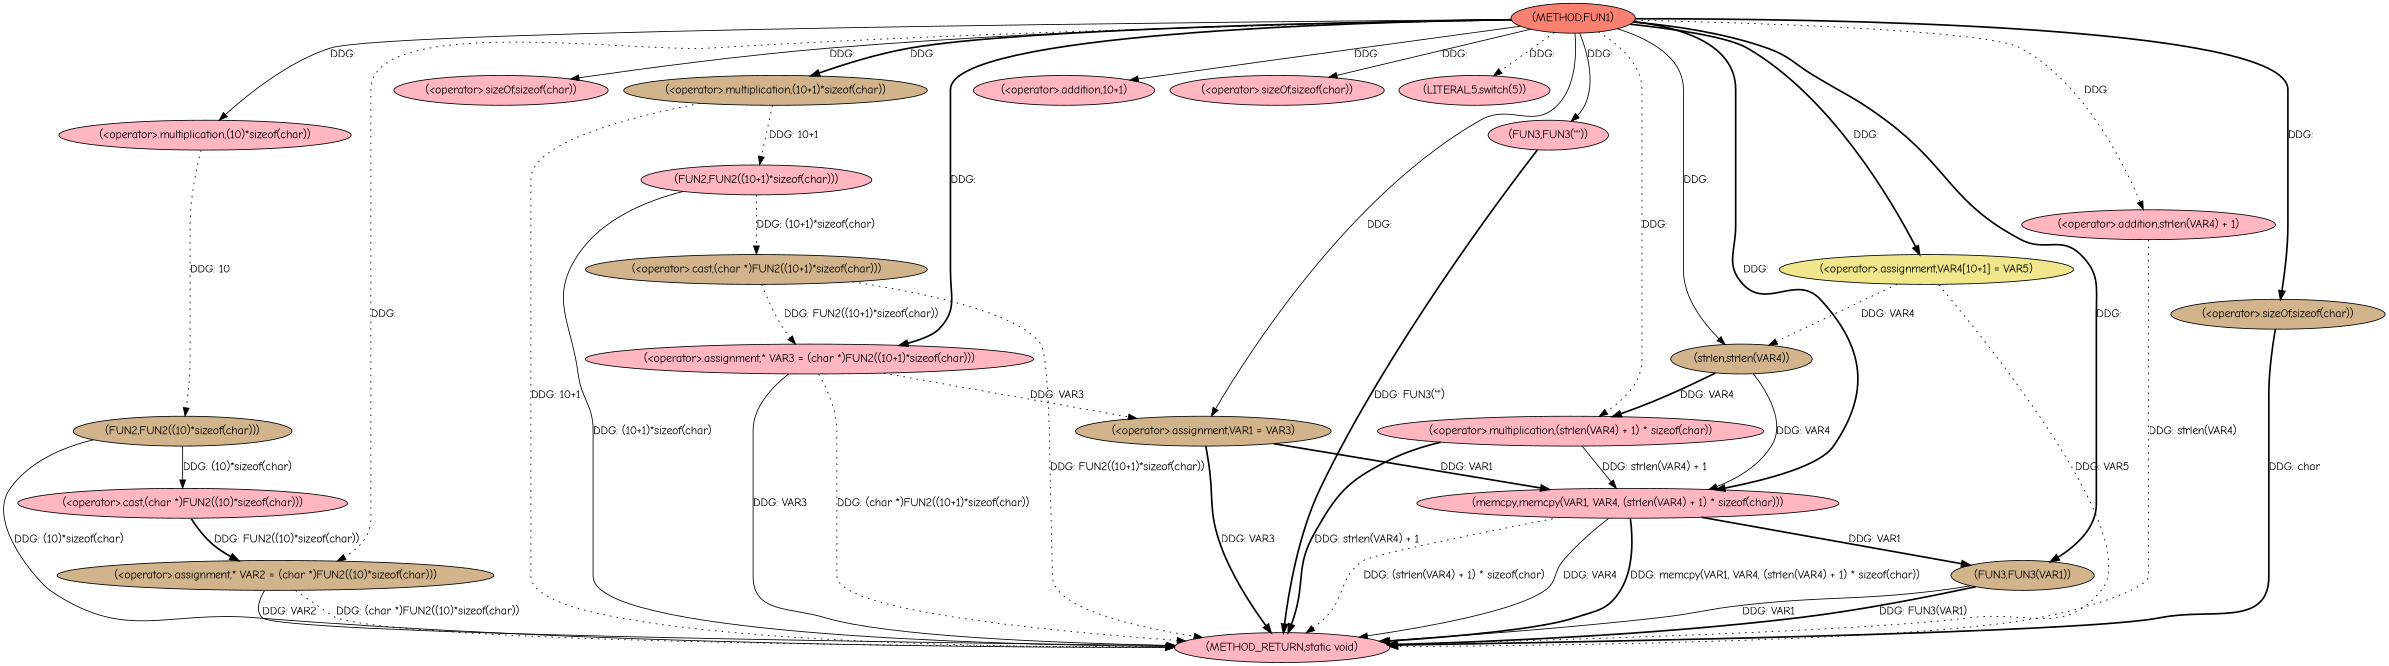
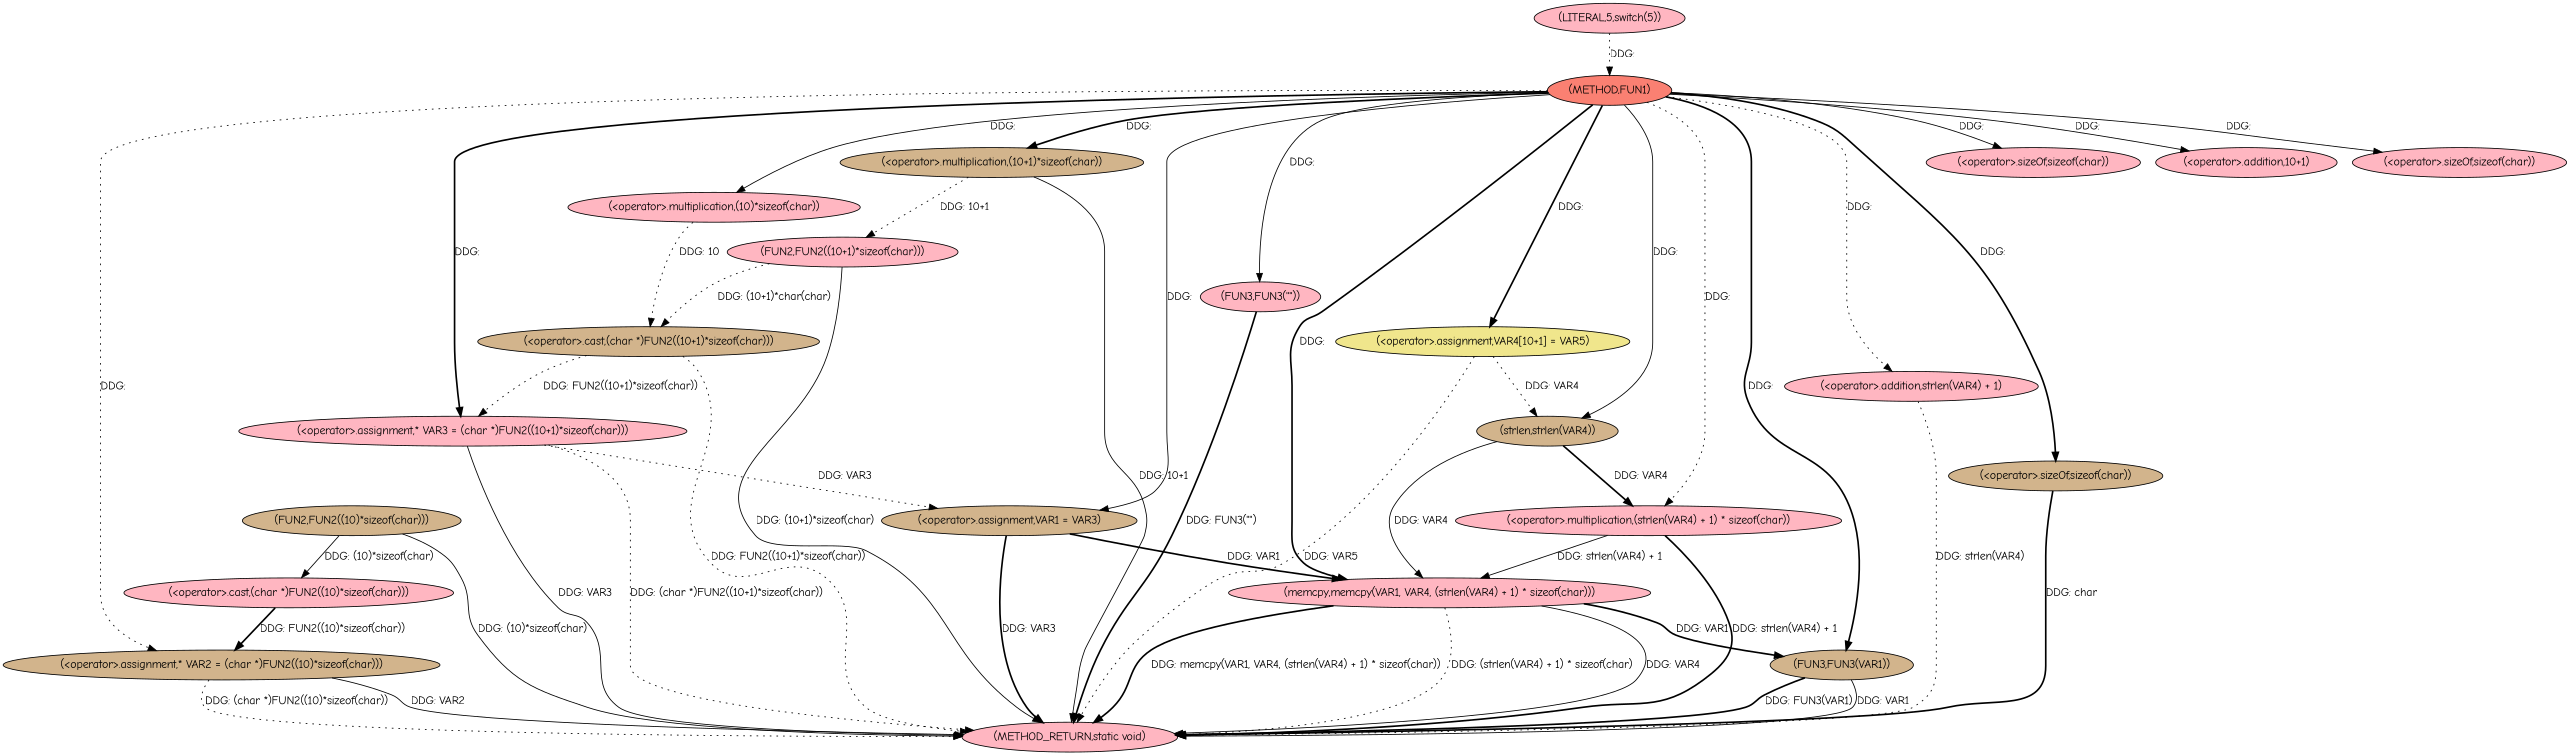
edge "(METHOD,FUN1)" -> "(LITERAL,5,switch(5))": reversed
edge "(FUN2,FUN2((10+1)*sizeof(char)))" -> "(<operator>.cast,(char *)FUN2((10+1)*sizeof(char)))": label "DDG: (10+1)*sizeof(char)" -> "DDG: (10+1)*char(char)"
edge "(<operator>.multiplication,(10)*sizeof(char))" -> "(FUN2,FUN2((10)*sizeof(char)))": now "(<operator>.multiplication,(10)*sizeof(char))" -> "(<operator>.cast,(char *)FUN2((10+1)*sizeof(char)))"
edge "(<operator>.multiplication,(10+1)*sizeof(char))" -> "(METHOD_RETURN,static void)": style dotted -> solid
